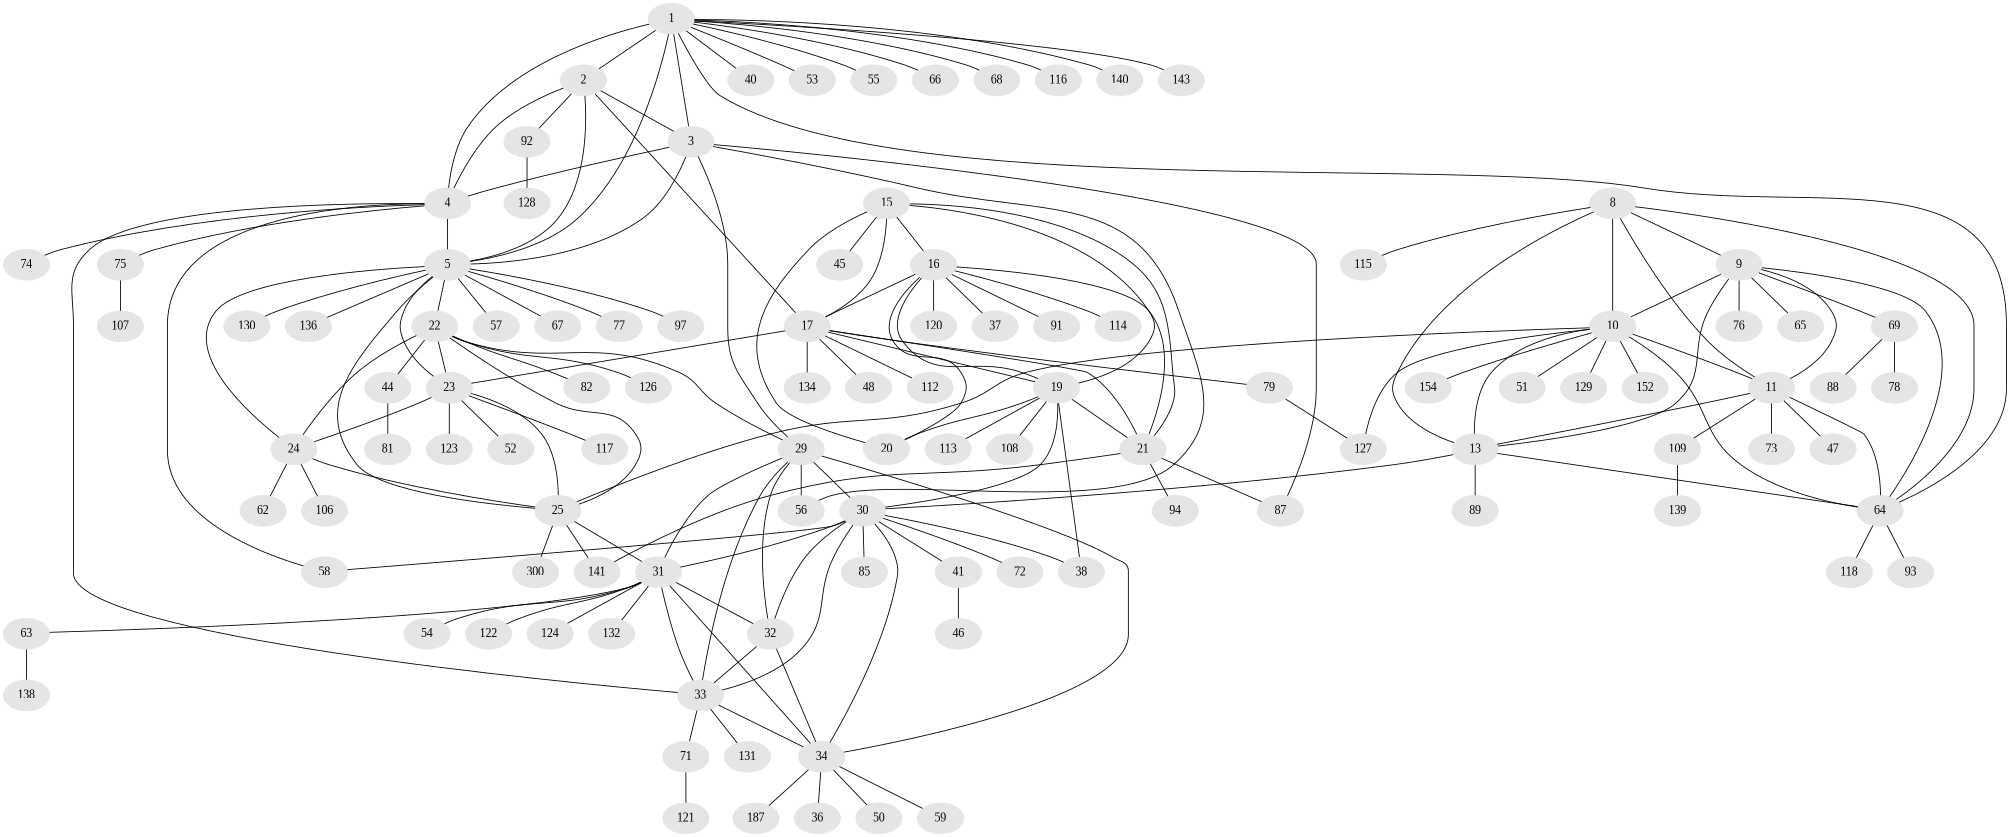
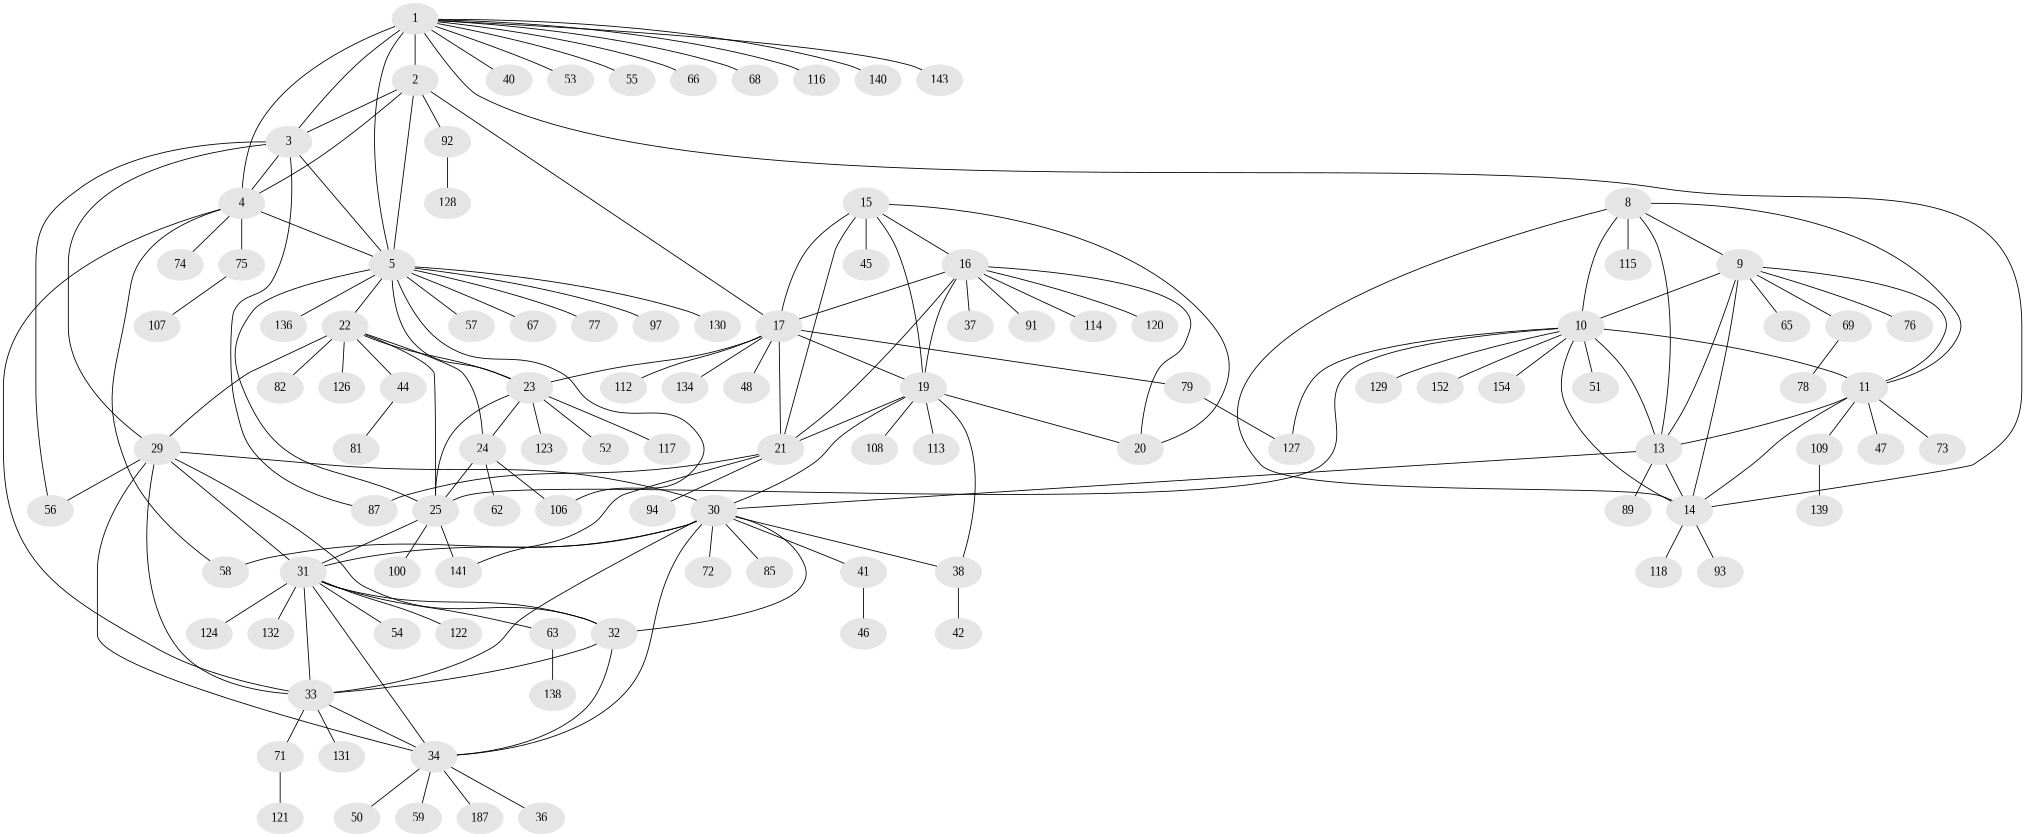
edge "5" -- "24": now "5" -- "106"
node "88": removed
node "64": label "64" -> "14"
node "300": label "300" -> "100"
node "42": added
